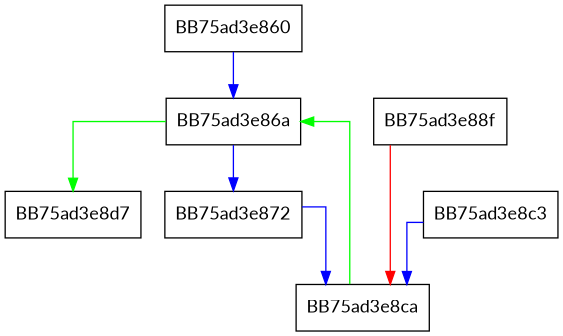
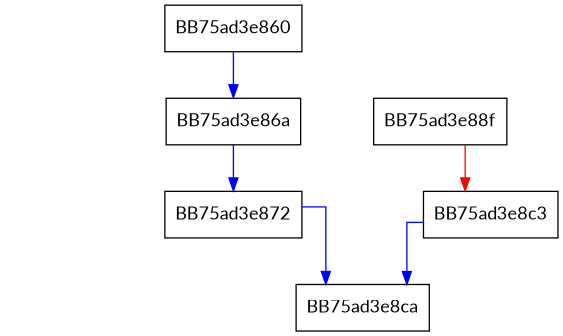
edge "BB75ad3e8ca" -> "BB75ad3e86a": removed
edge "BB75ad3e88f" -> "BB75ad3e8ca": now "BB75ad3e88f" -> "BB75ad3e8c3"
node "BB75ad3e8d7": removed
